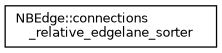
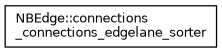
node "NBEdge::connections _relative_edgelane_sorter": label "NBEdge::connections _relative_edgelane_sorter" -> "NBEdge::connections _connections_edgelane_sorter"
